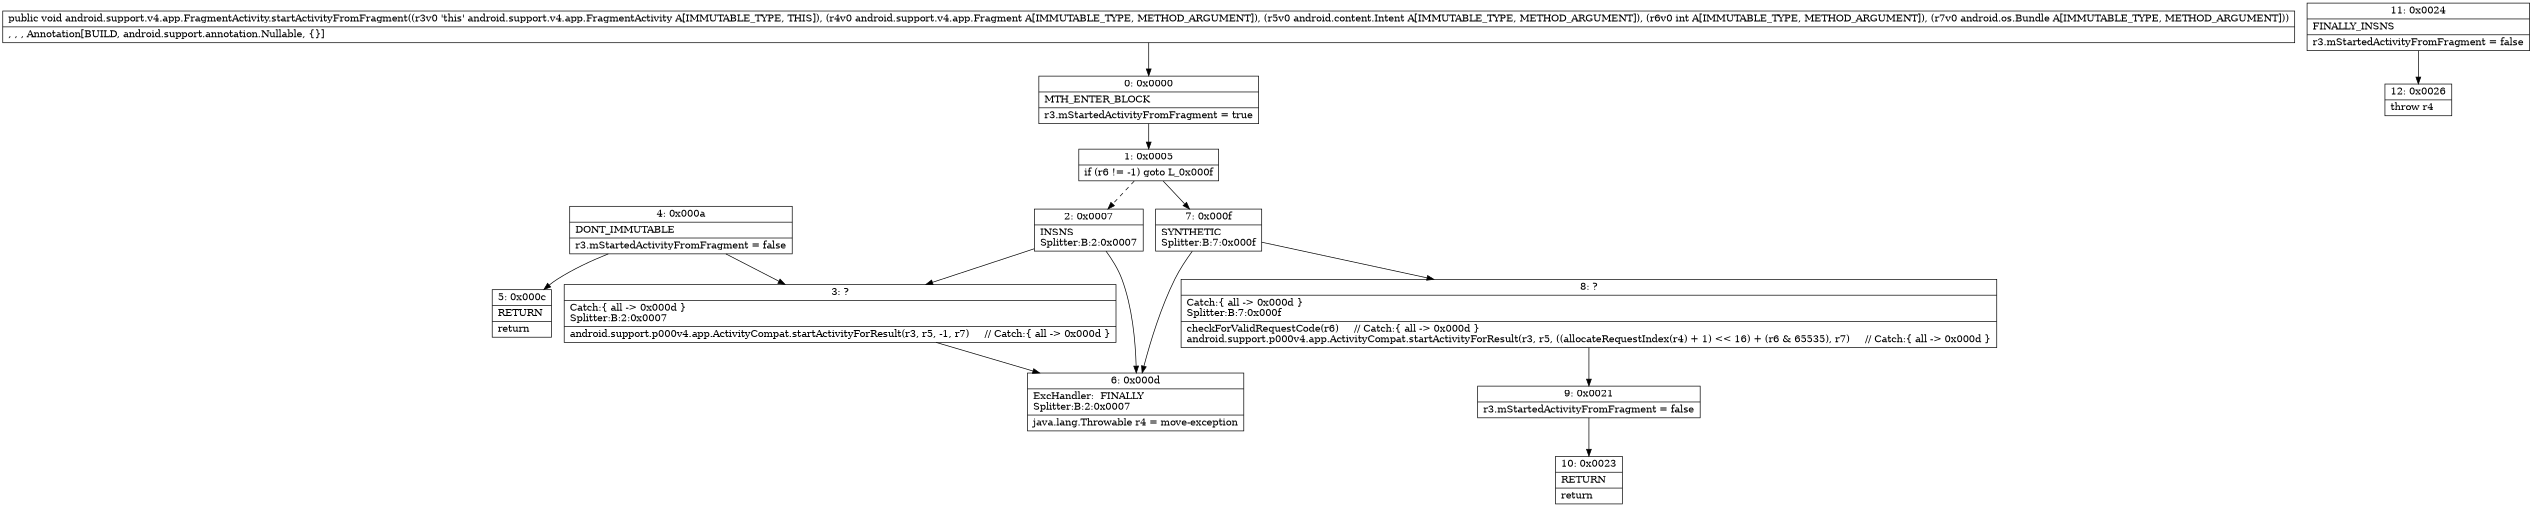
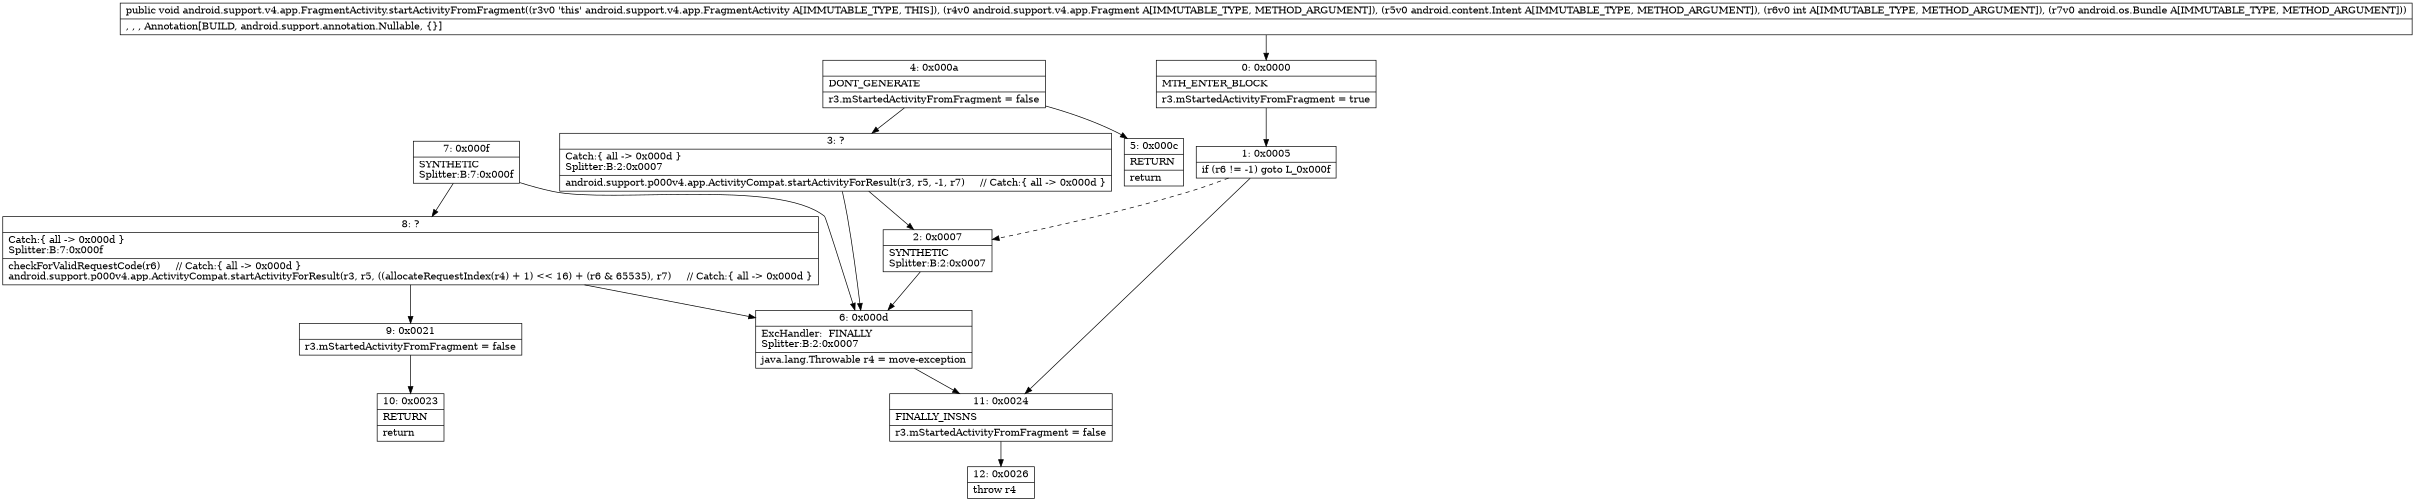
edge "1: 0x0005" -> "7: 0x000f": now "1: 0x0005" -> "11: 0x0024"
node "4: 0x000a": text "DONT_IMMUTABLE" -> "DONT_GENERATE"
node "2: 0x0007": text "INSNS" -> "SYNTHETIC"
edge "2: 0x0007" -> "3: ?": reversed
edge "8: ?" -> "6: 0x000d": added
edge "6: 0x000d" -> "11: 0x0024": added
